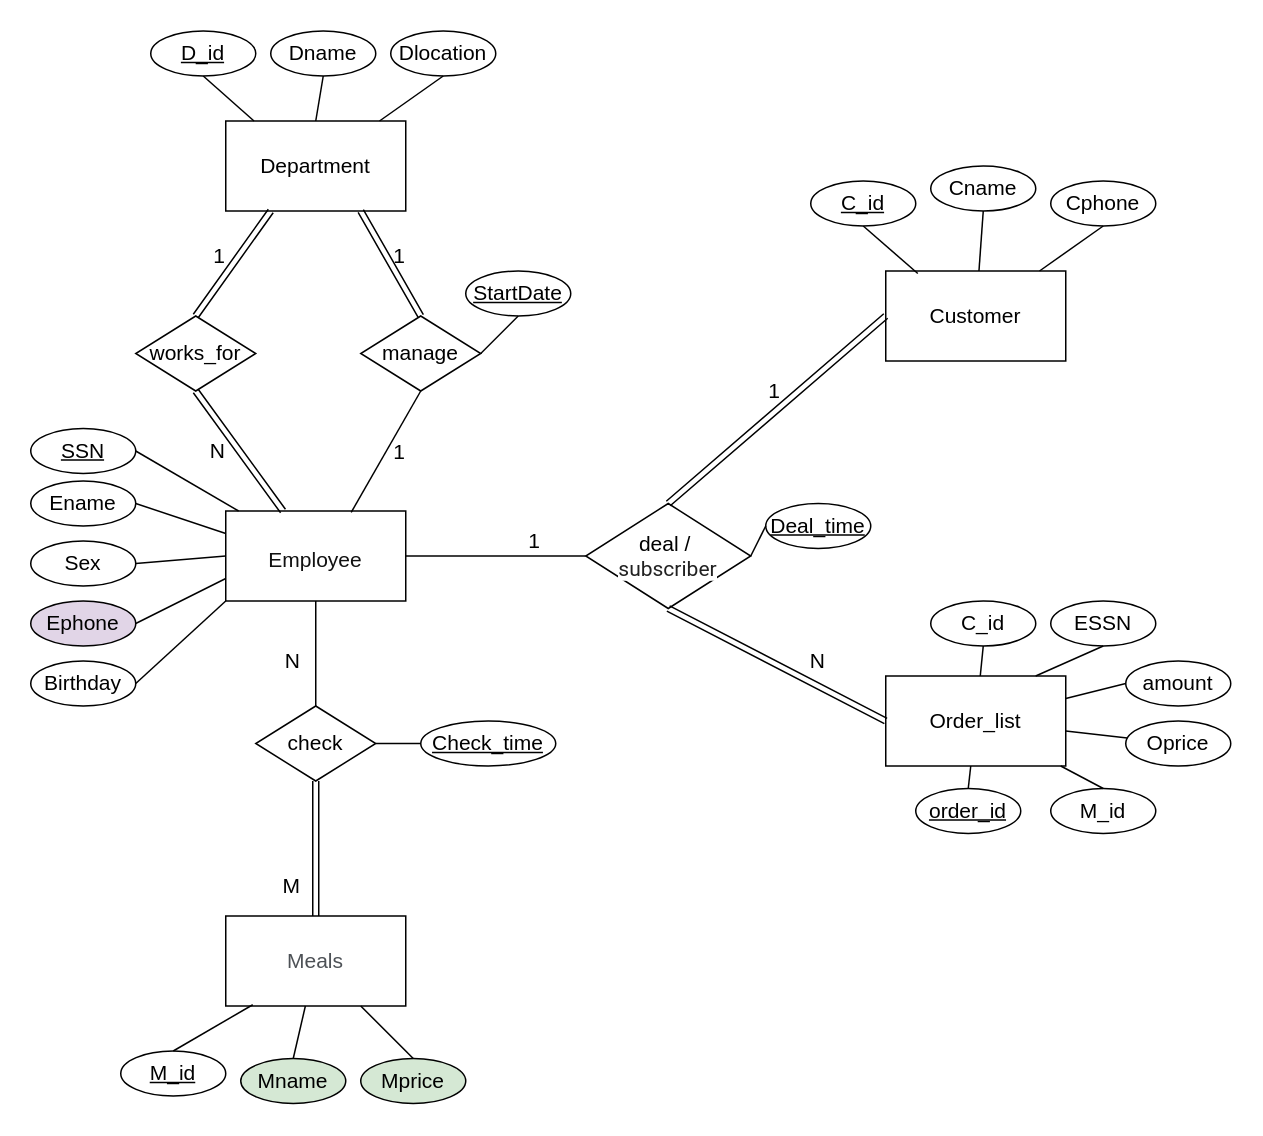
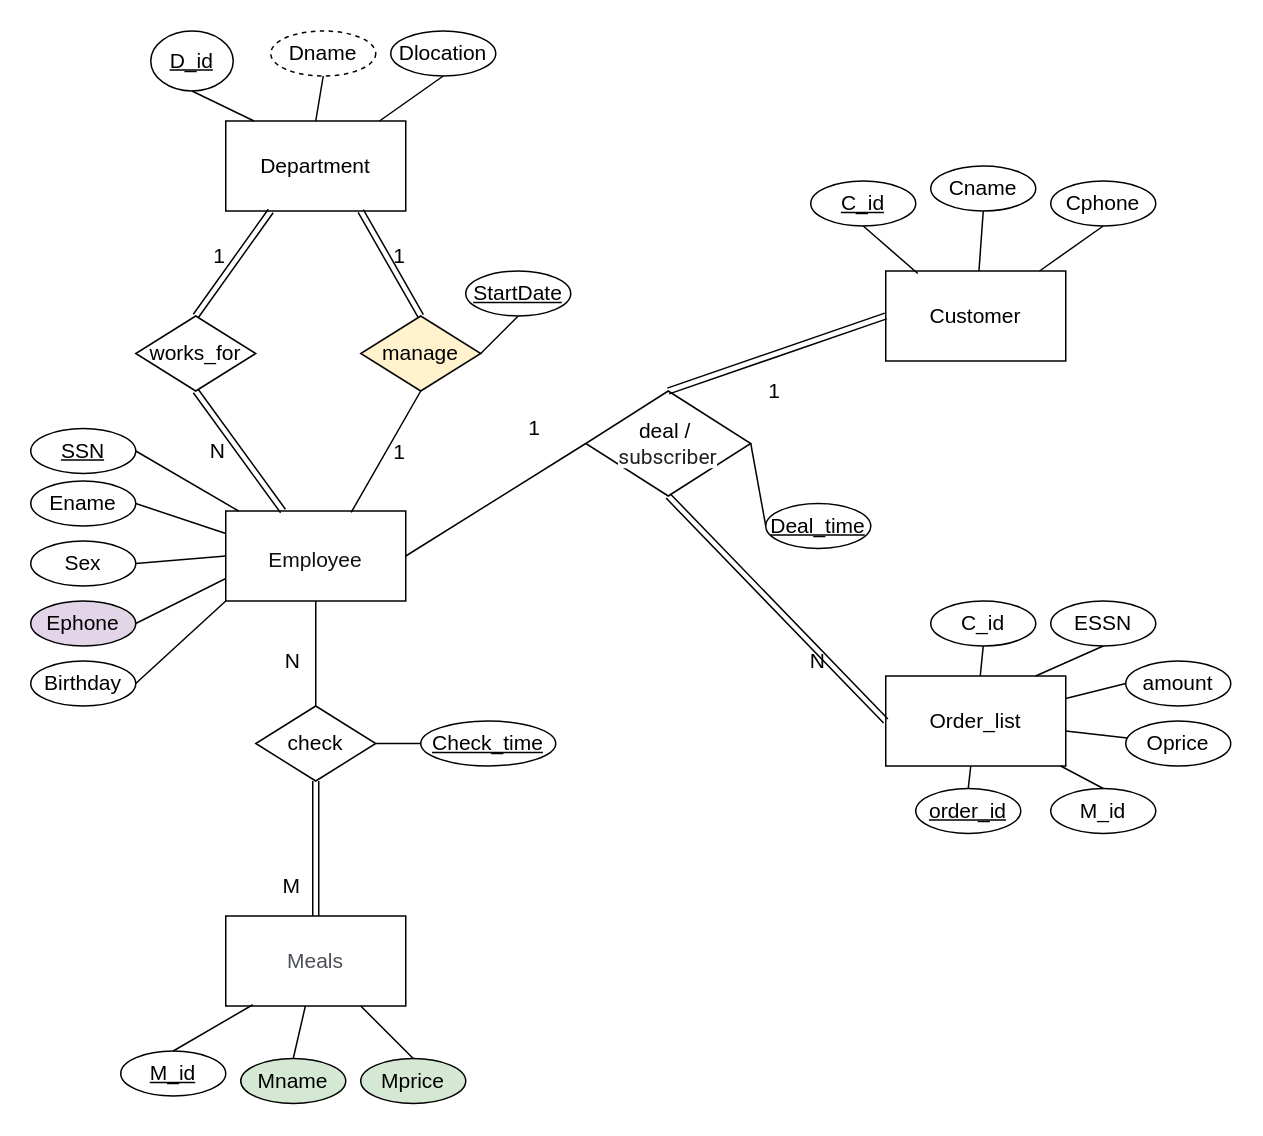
node "D_id": size 105x45 -> 83x60
node "Dname": style solid -> dashed
node "manage": fillcolor #ffffff -> #fff2cc
node "deal / subscriber": moved (668, 556) -> (668, 443)
